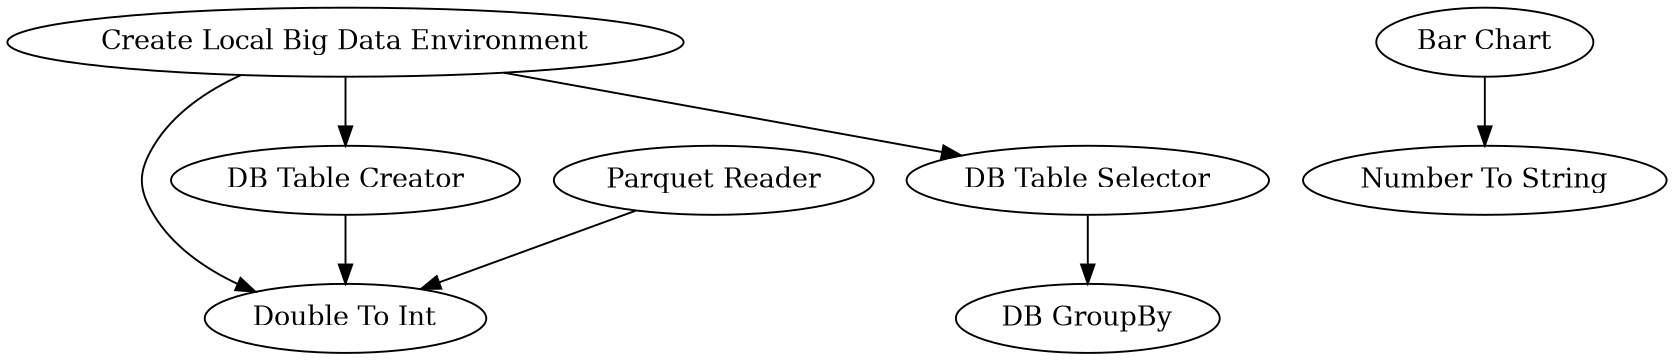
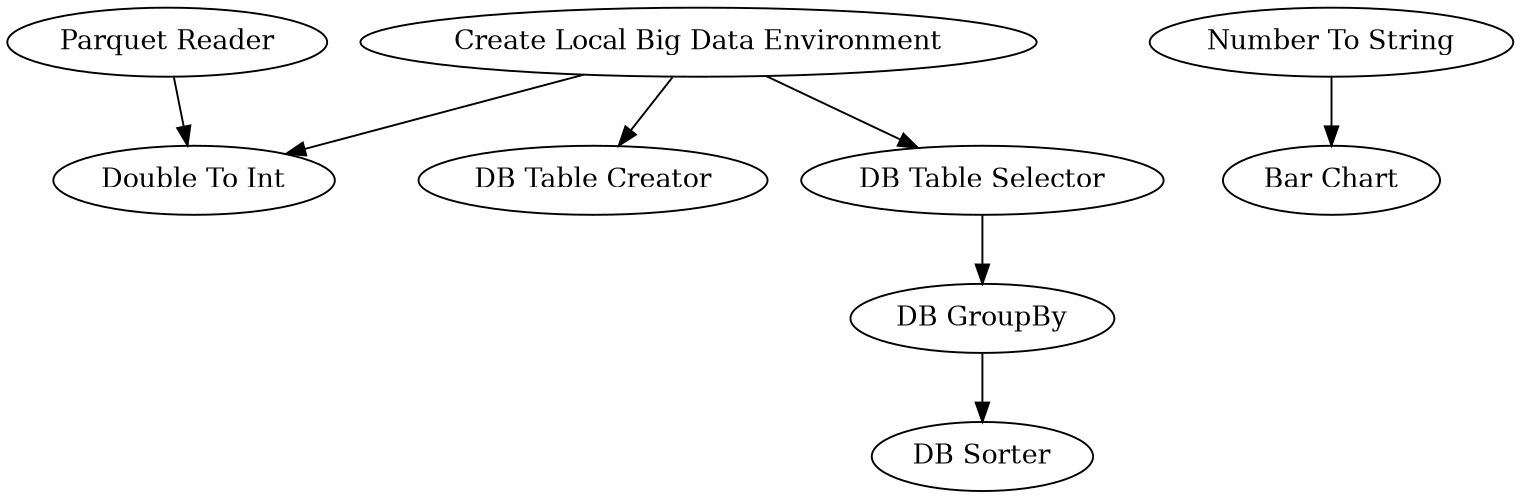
edge "Bar Chart" -> "Number To String": reversed
edge "DB Table Creator" -> "Double To Int": removed
node "DB Sorter": added
